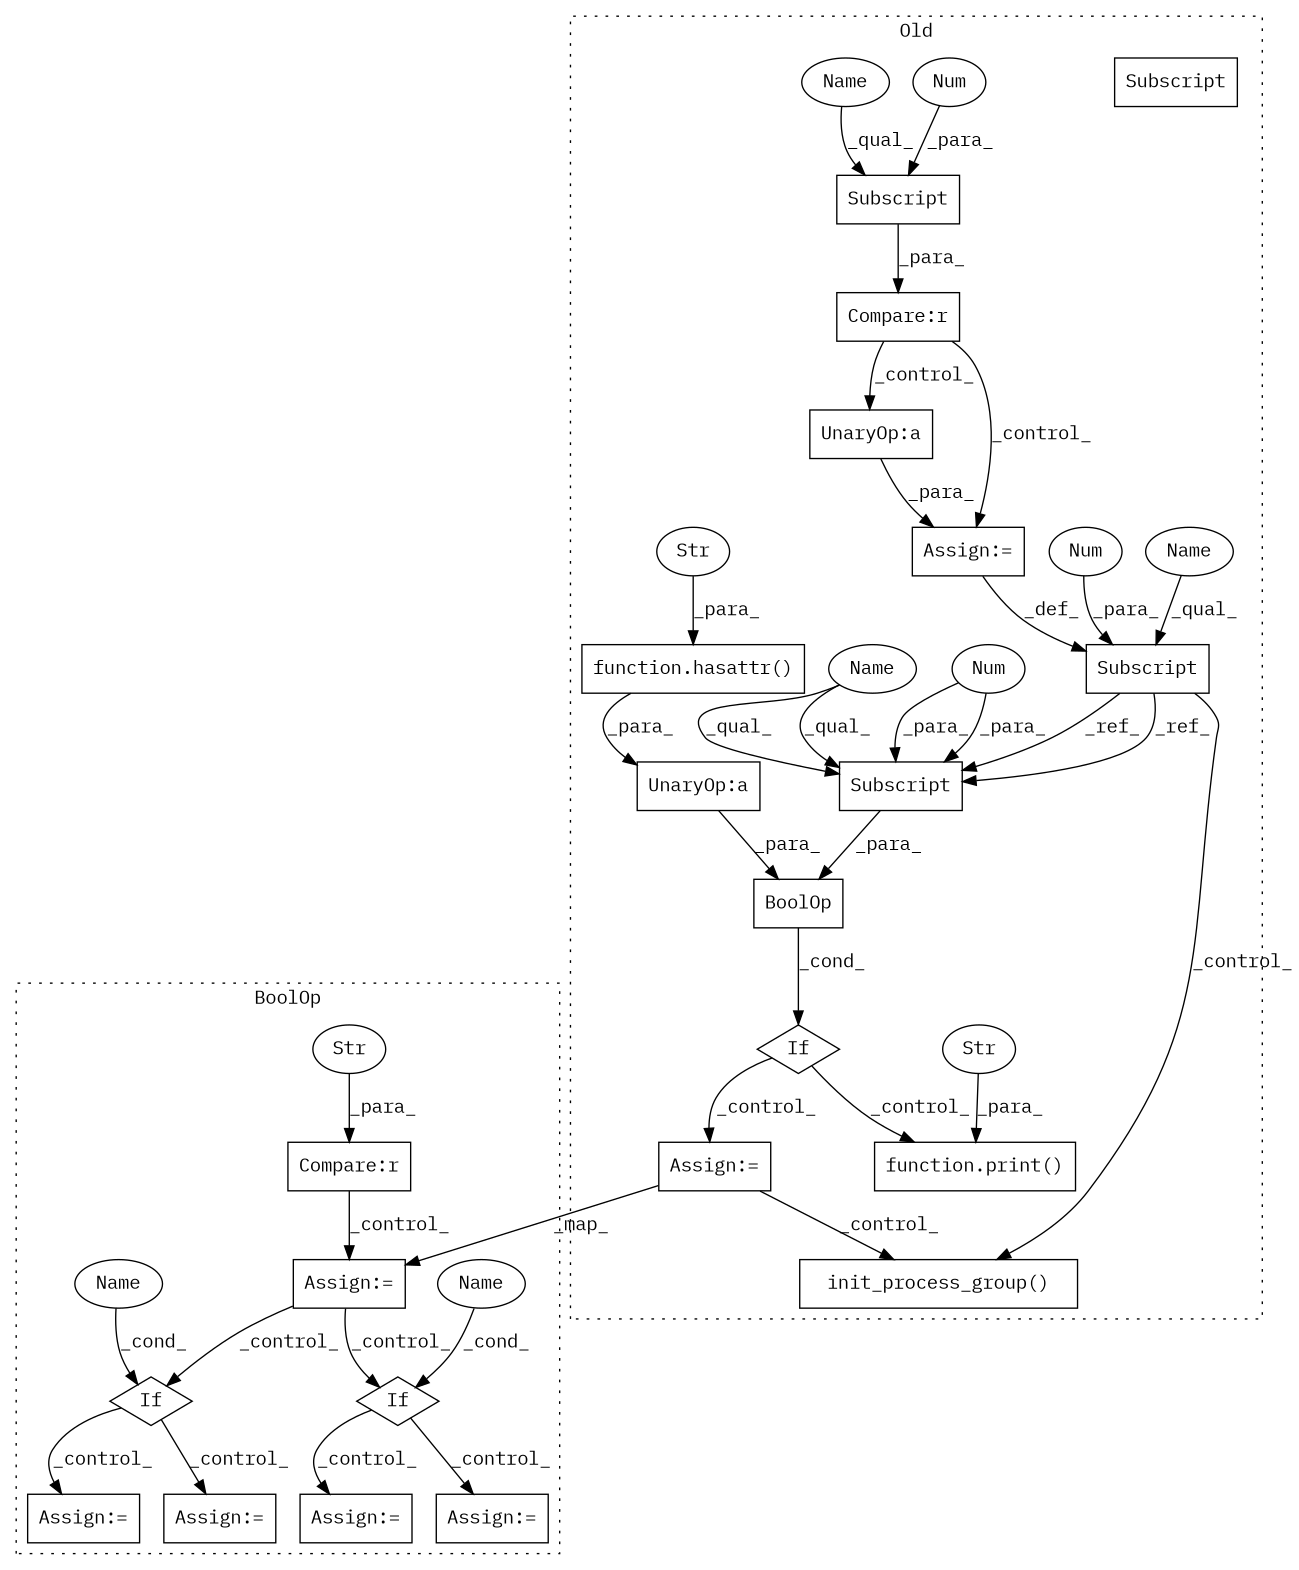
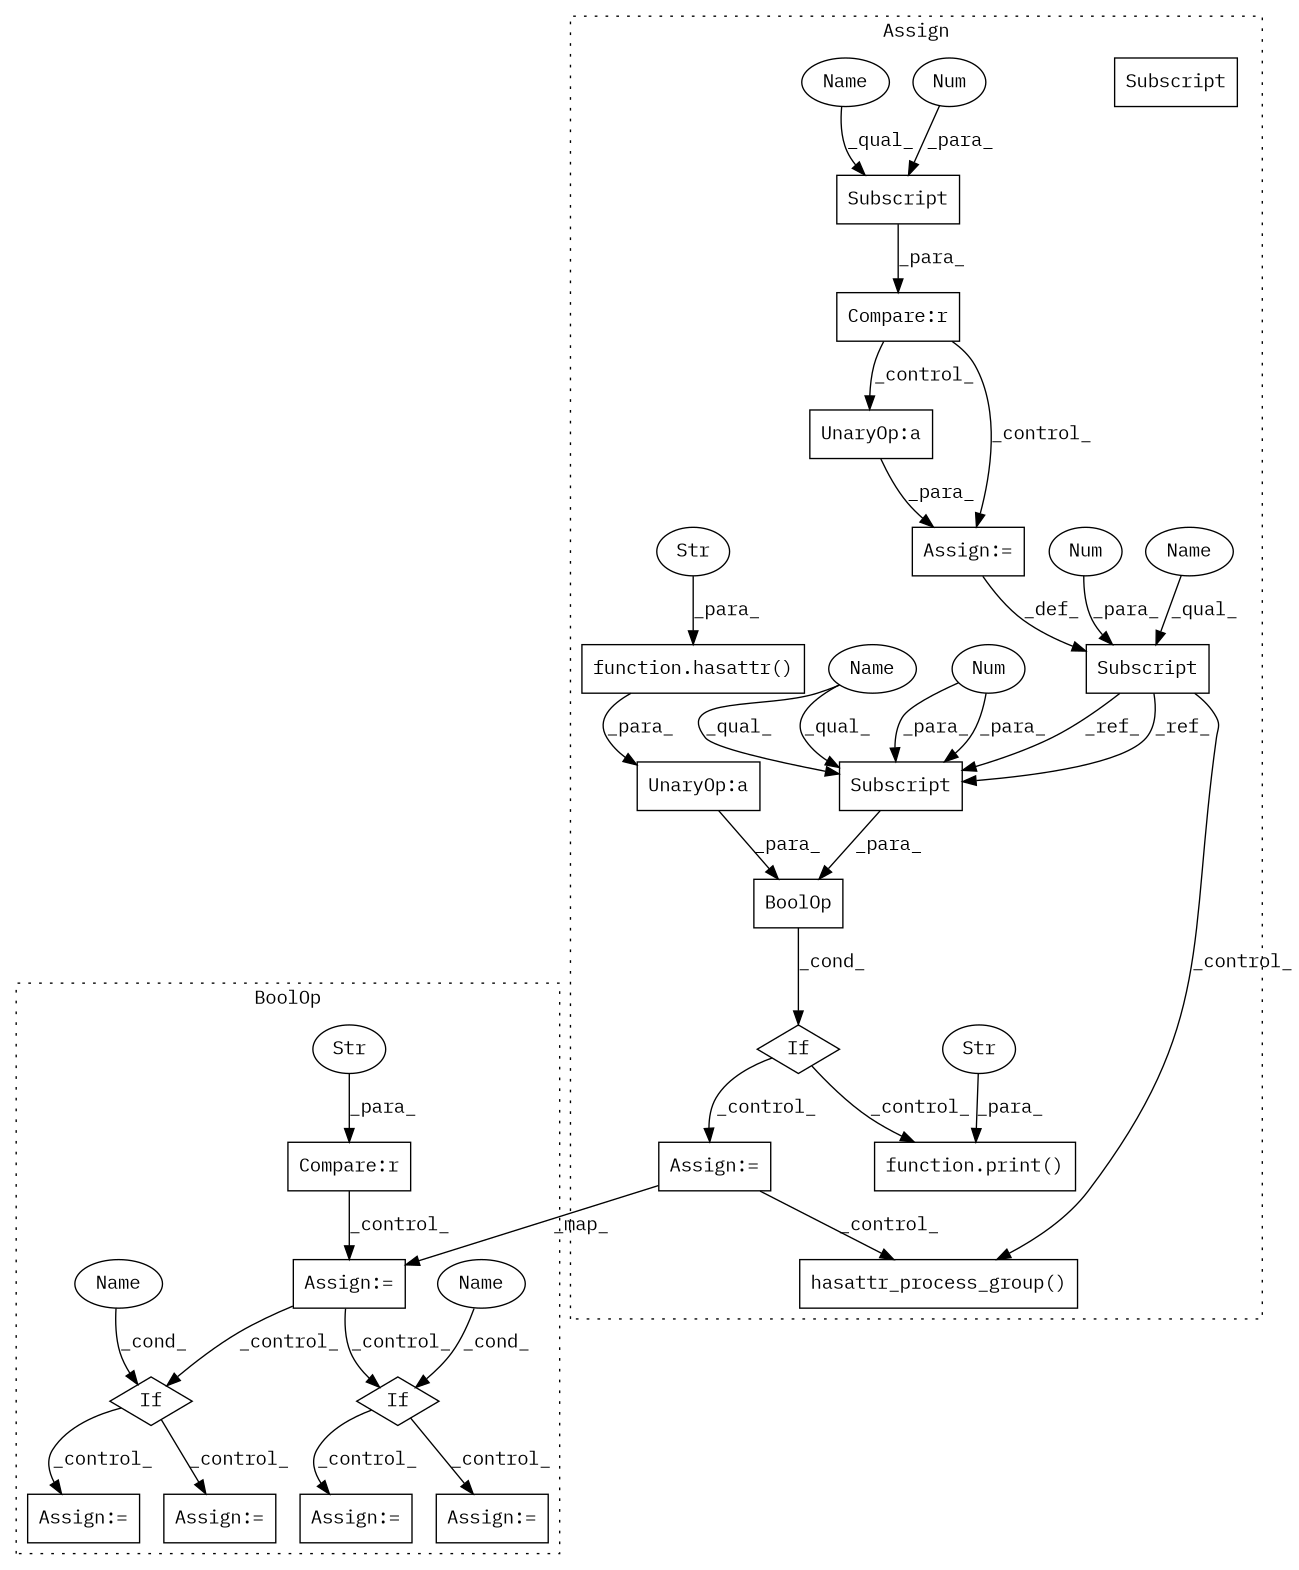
cluster "Old": label "Old" -> "Assign"
node "init_process_group()": label "init_process_group()" -> "hasattr_process_group()"
